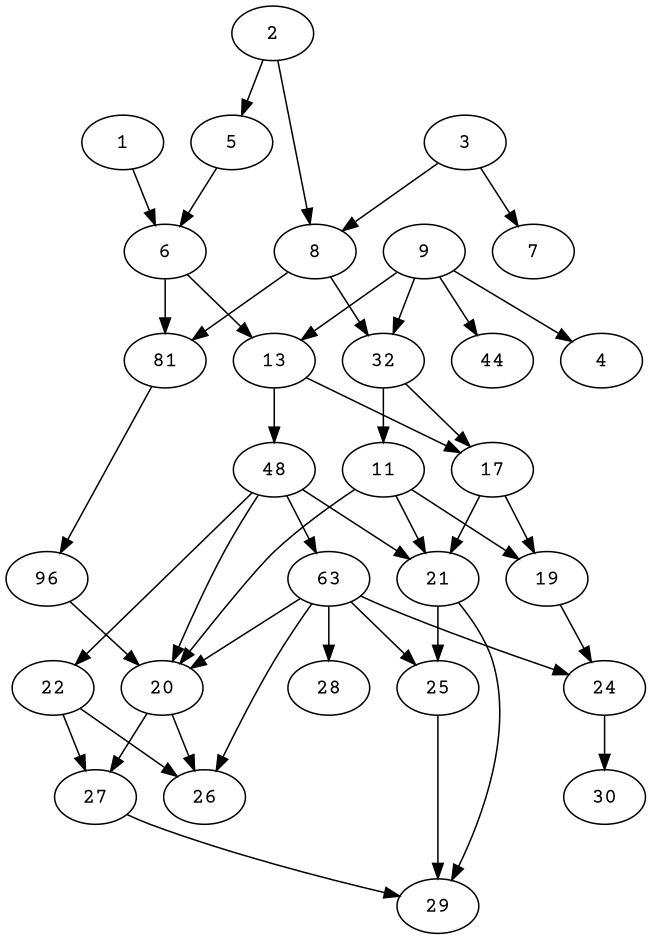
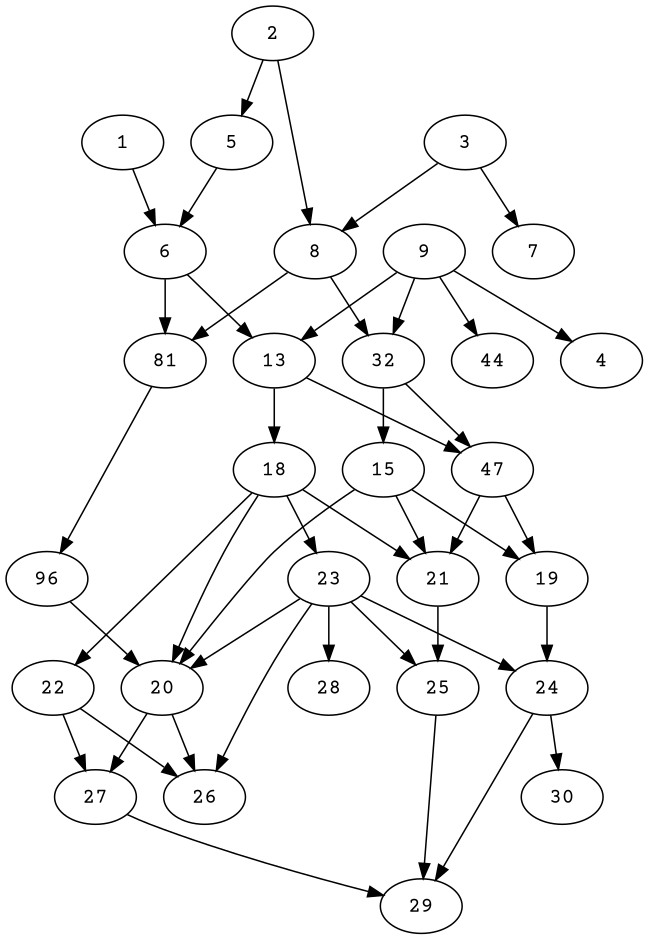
node "48": label "48" -> "18"
node "11": label "11" -> "15"
node "17": label "17" -> "47"
node "63": label "63" -> "23"
edge "21" -> "29": now "24" -> "29"
